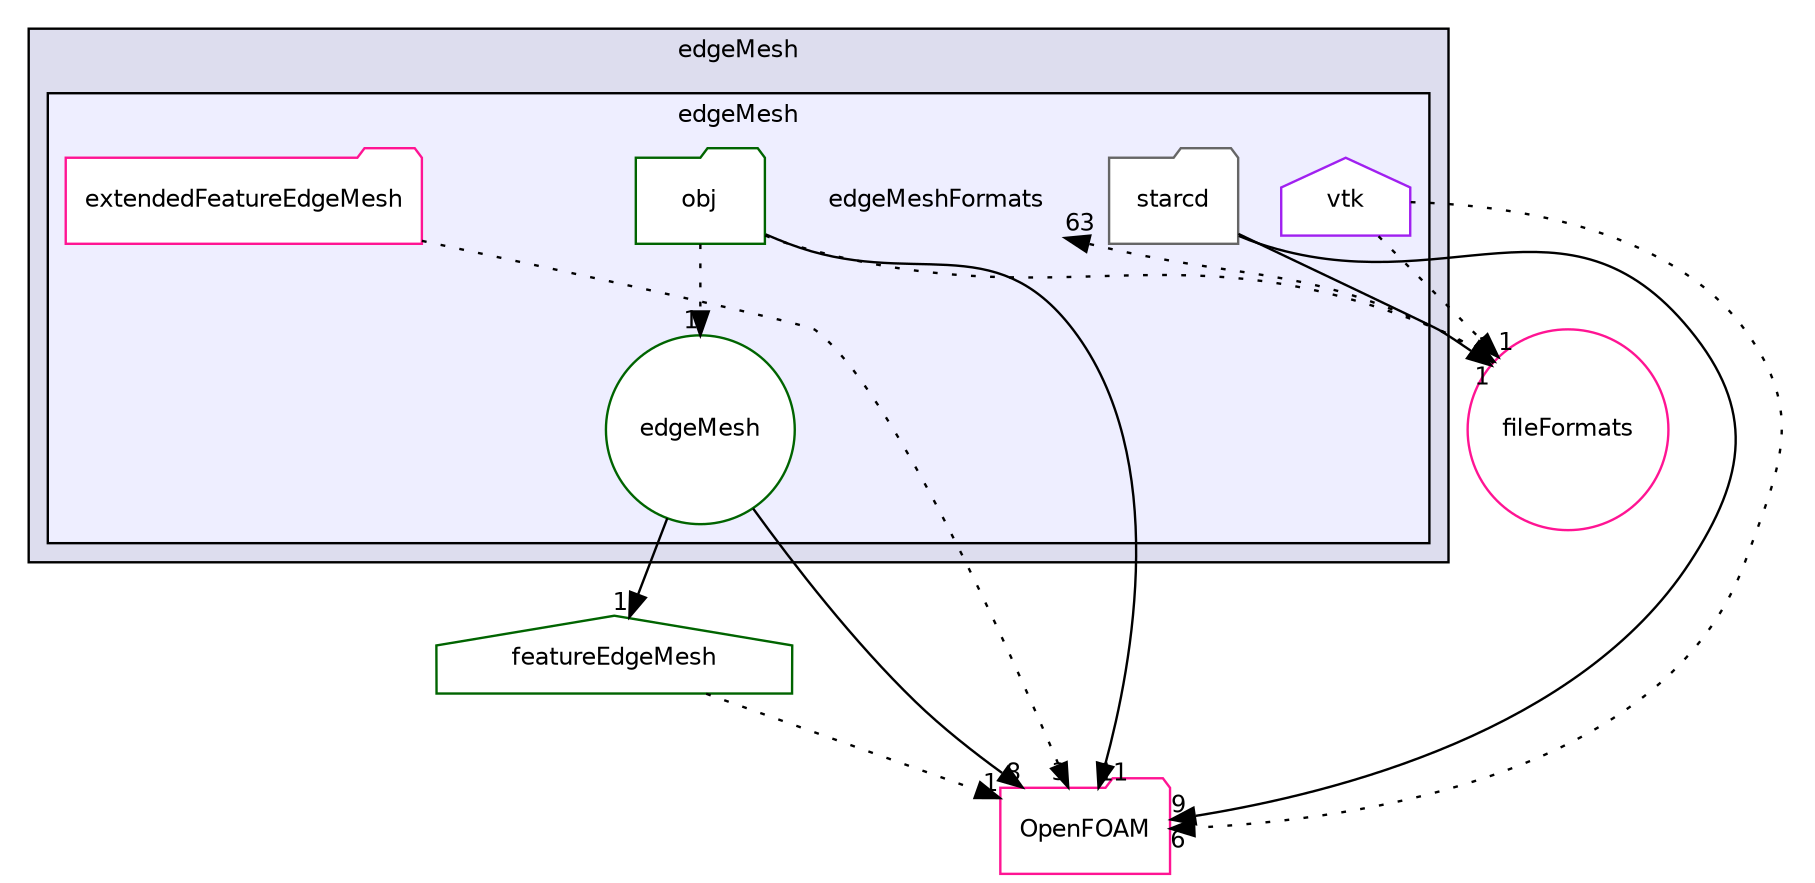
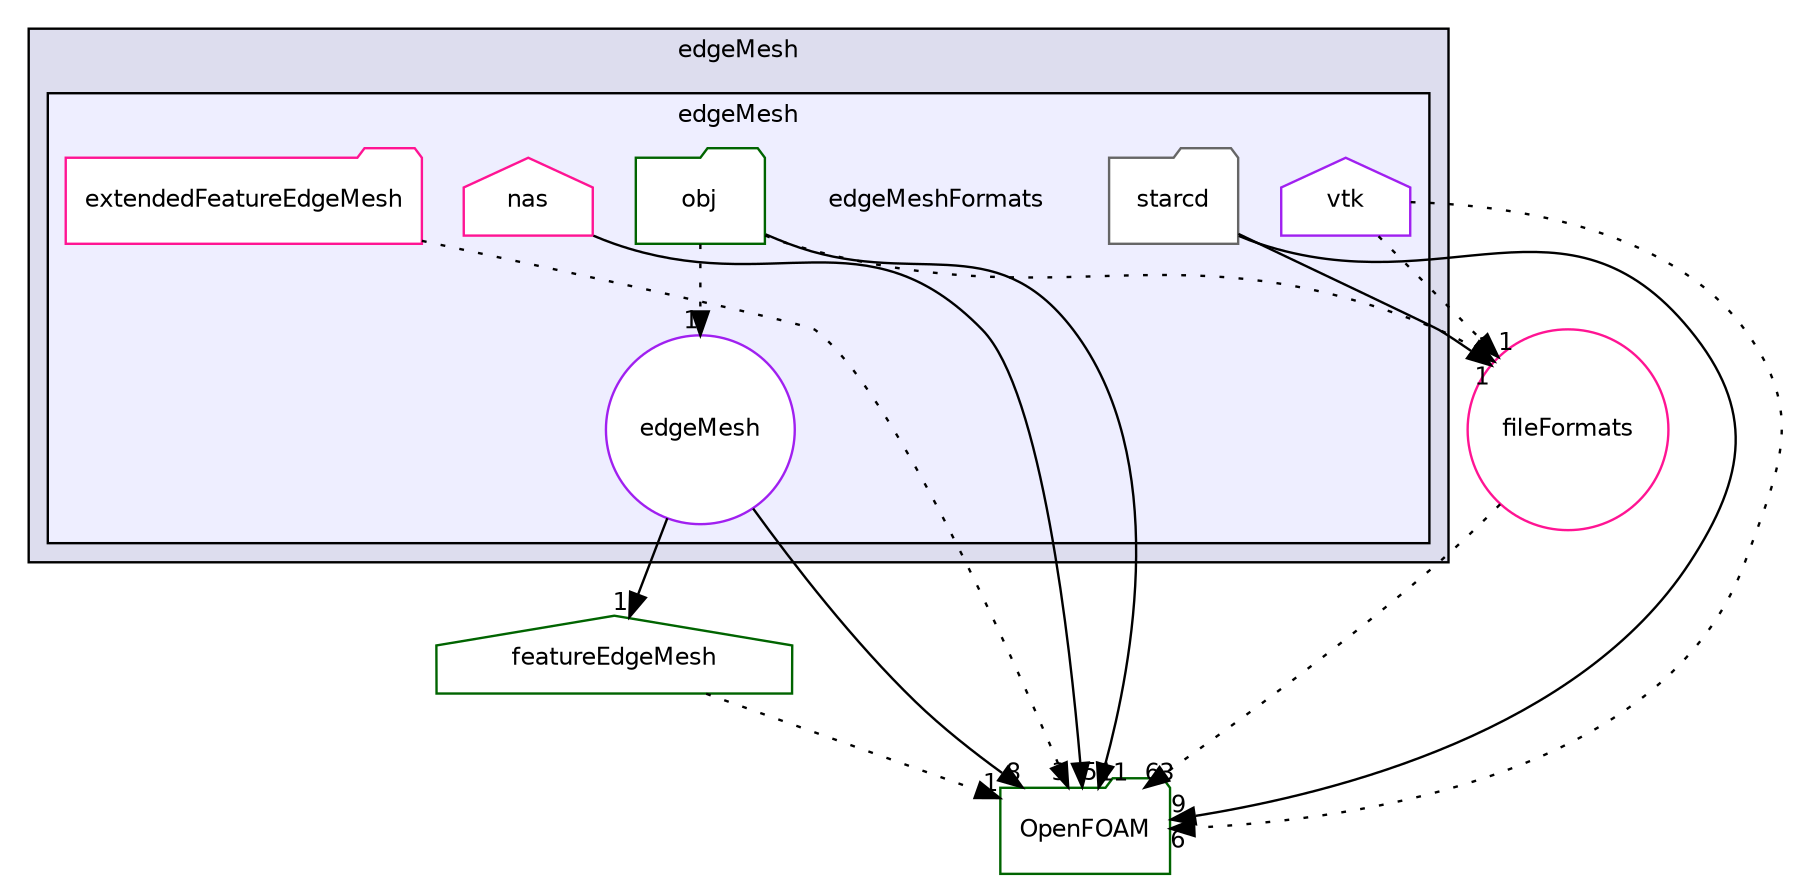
node "nas": added
edge "fileFormats" -> "edgeMeshFormats": now "fileFormats" -> "OpenFOAM"
node "edgeMesh": color darkgreen -> purple
node "OpenFOAM": color deeppink -> darkgreen
